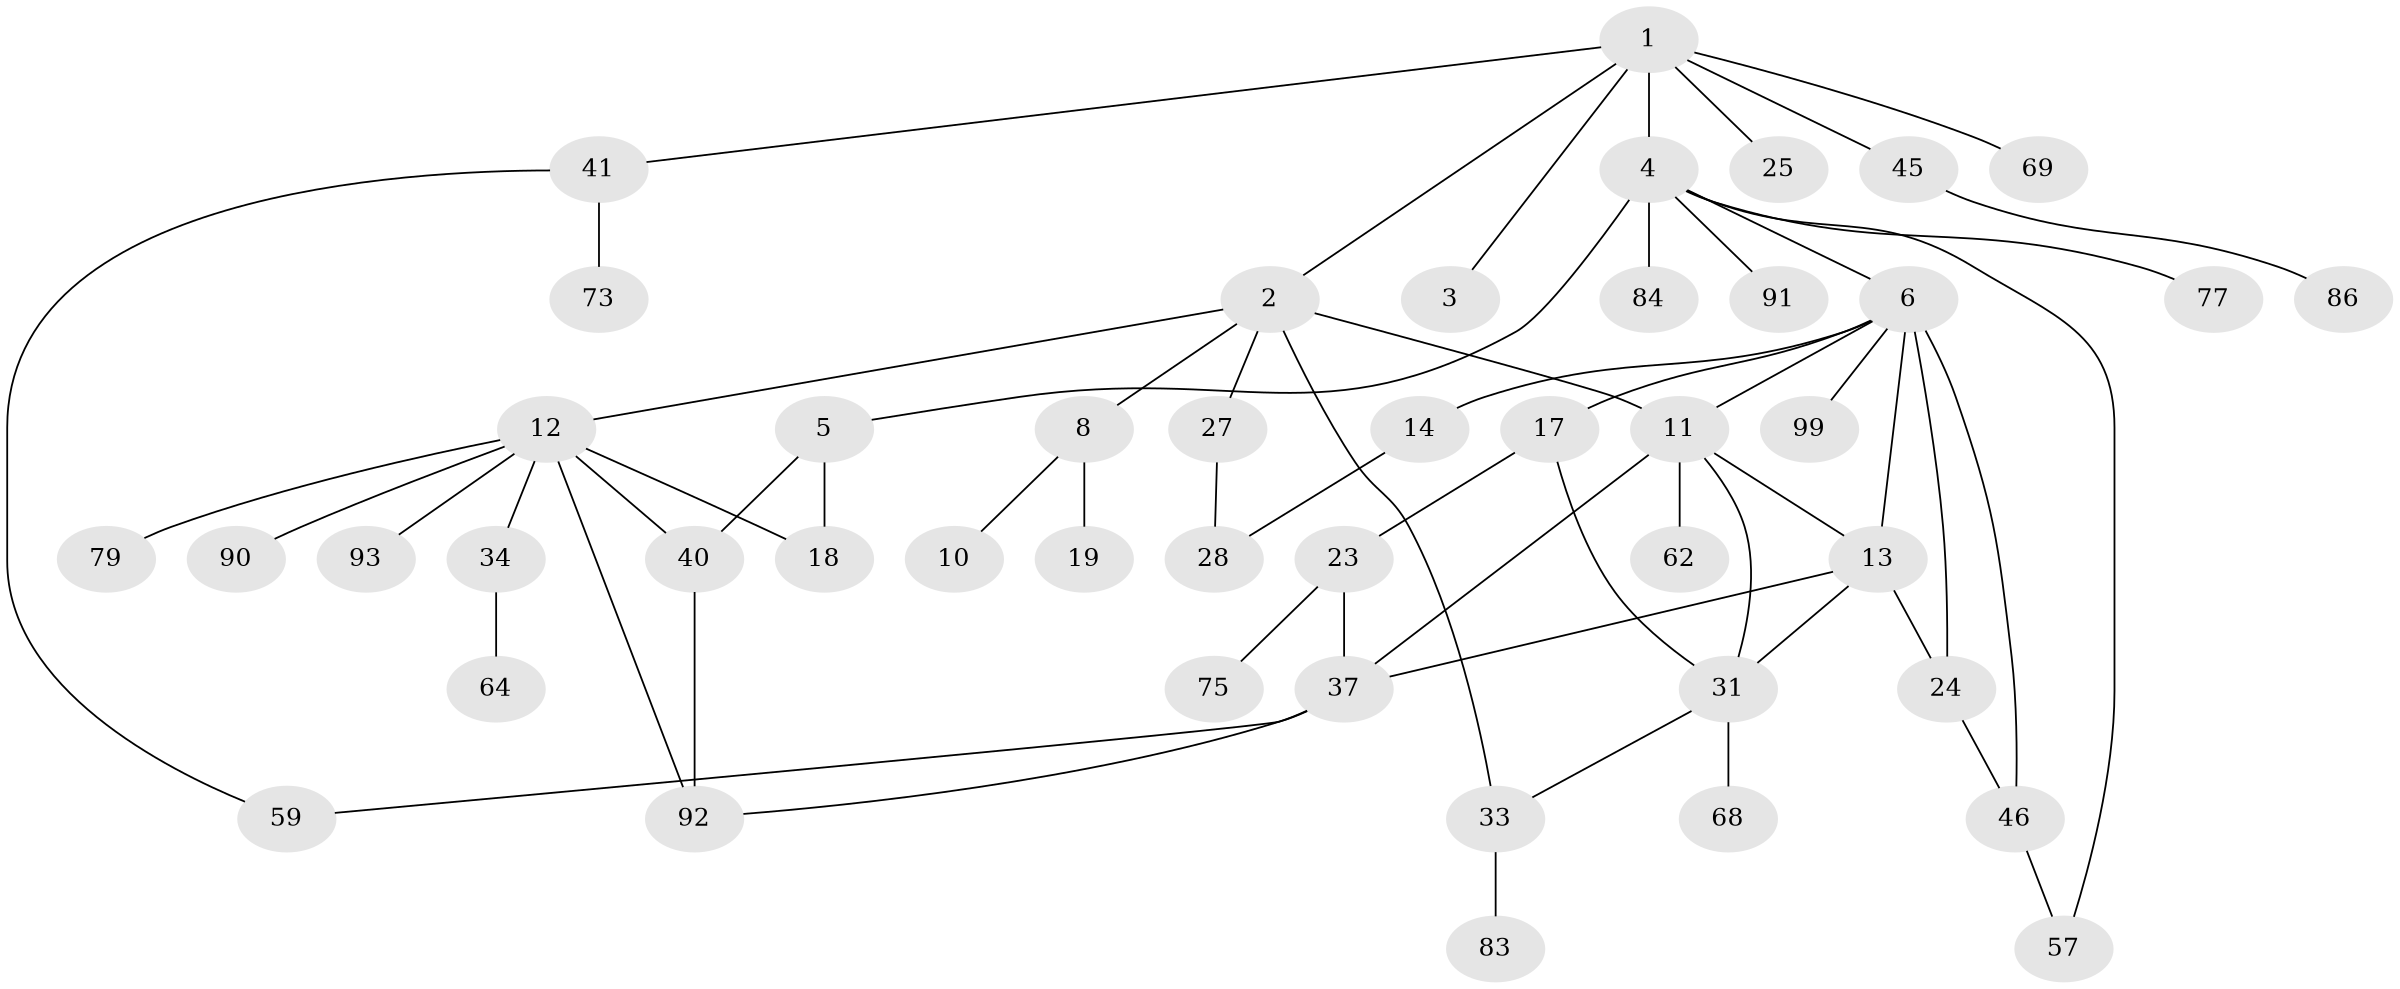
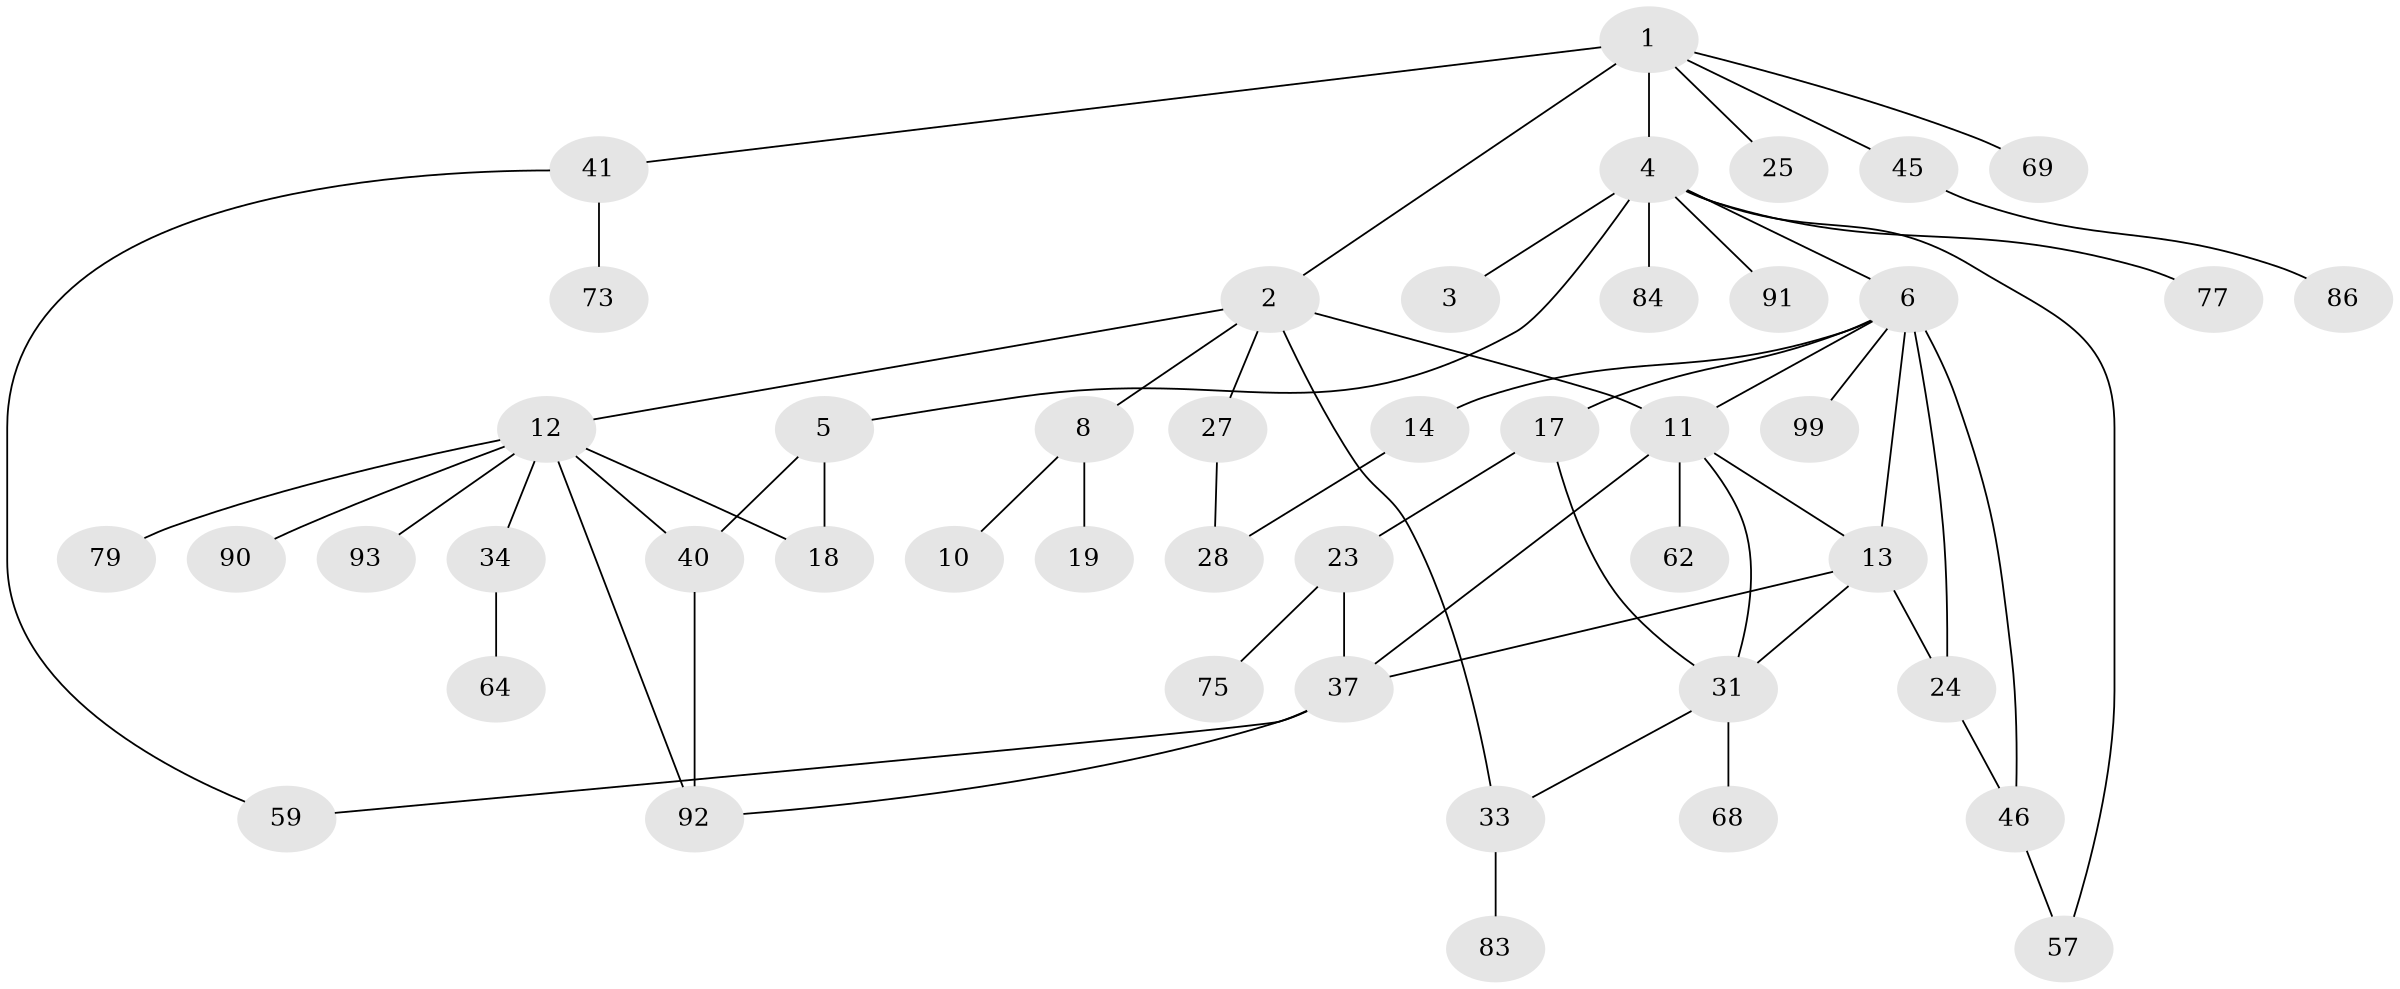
edge "1" -- "3": now "4" -- "3"
